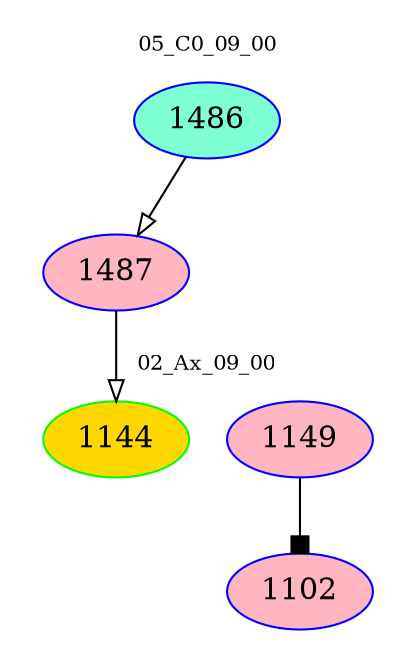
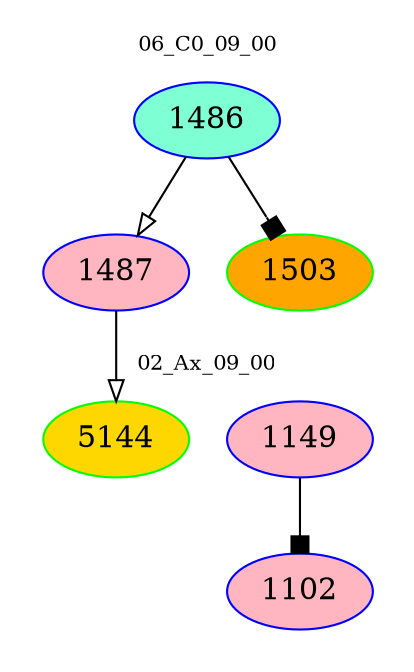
cluster "05_C0_09_00": label "05_C0_09_00" -> "06_C0_09_00"
node "1503": added
node "1144": label "1144" -> "5144"
